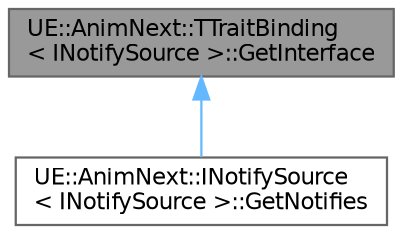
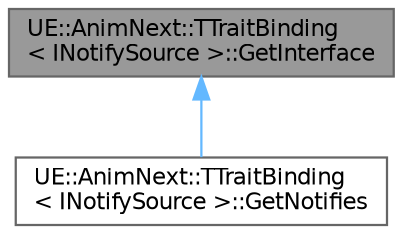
node "UE::AnimNext::INotifySource < INotifySource >::GetNotifies": label "UE::AnimNext::INotifySource < INotifySource >::GetNotifies" -> "UE::AnimNext::TTraitBinding < INotifySource >::GetNotifies"
